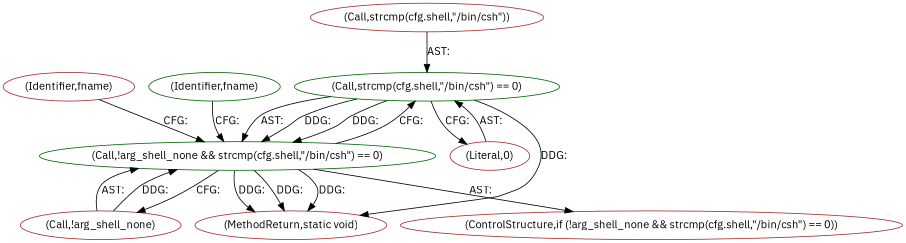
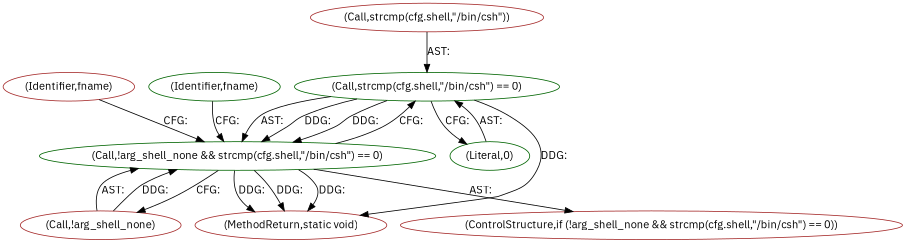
node "(Literal,0)": color brown -> darkgreen
